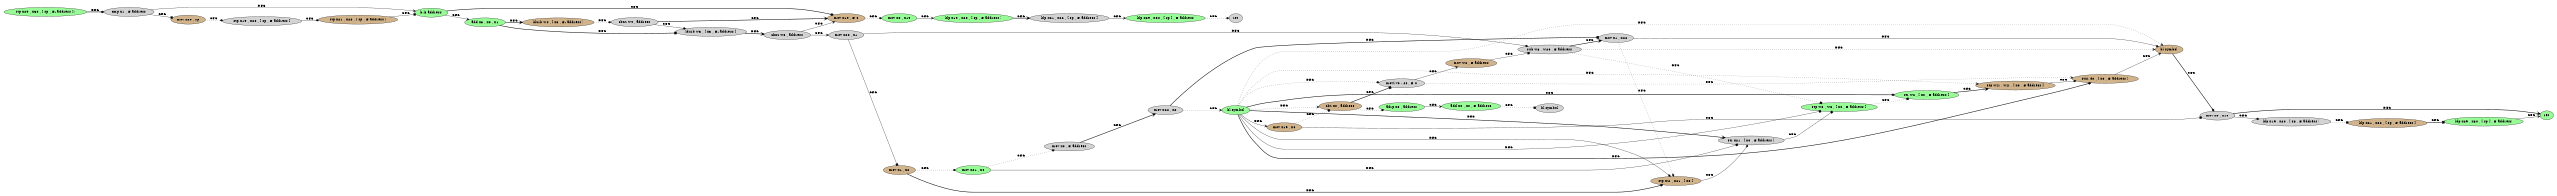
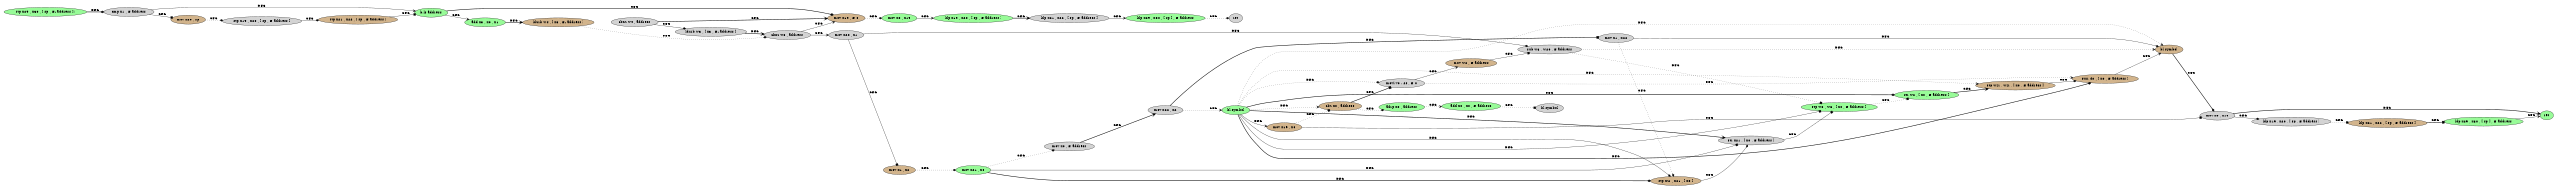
edge "ldurb w4 , [ x3 , #- address ]" -> "cbnz w4 , address": now "ldurb w4 , [ x3 , #- address ]" -> "cbnz w3 , address"
edge "add x3 , x0 , x1" -> "ldurb w3 , [ x3 , #- address ]": removed, label "DFG"
edge "sub w3 , w20 , # address" -> "mov x1 , x22": removed, label "CFG"
edge "adrp x0 , address" -> "add x0 , x0 , # address": style solid -> dotted
edge "mov x1 , x2" -> "stp xzr , x21 , [ x0 ]": now "mov x21 , x0" -> "stp xzr , x21 , [ x0 ]"
